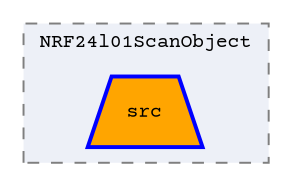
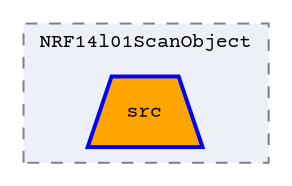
cluster "NRF24l01ScanObject": label "NRF24l01ScanObject" -> "NRF14l01ScanObject"
